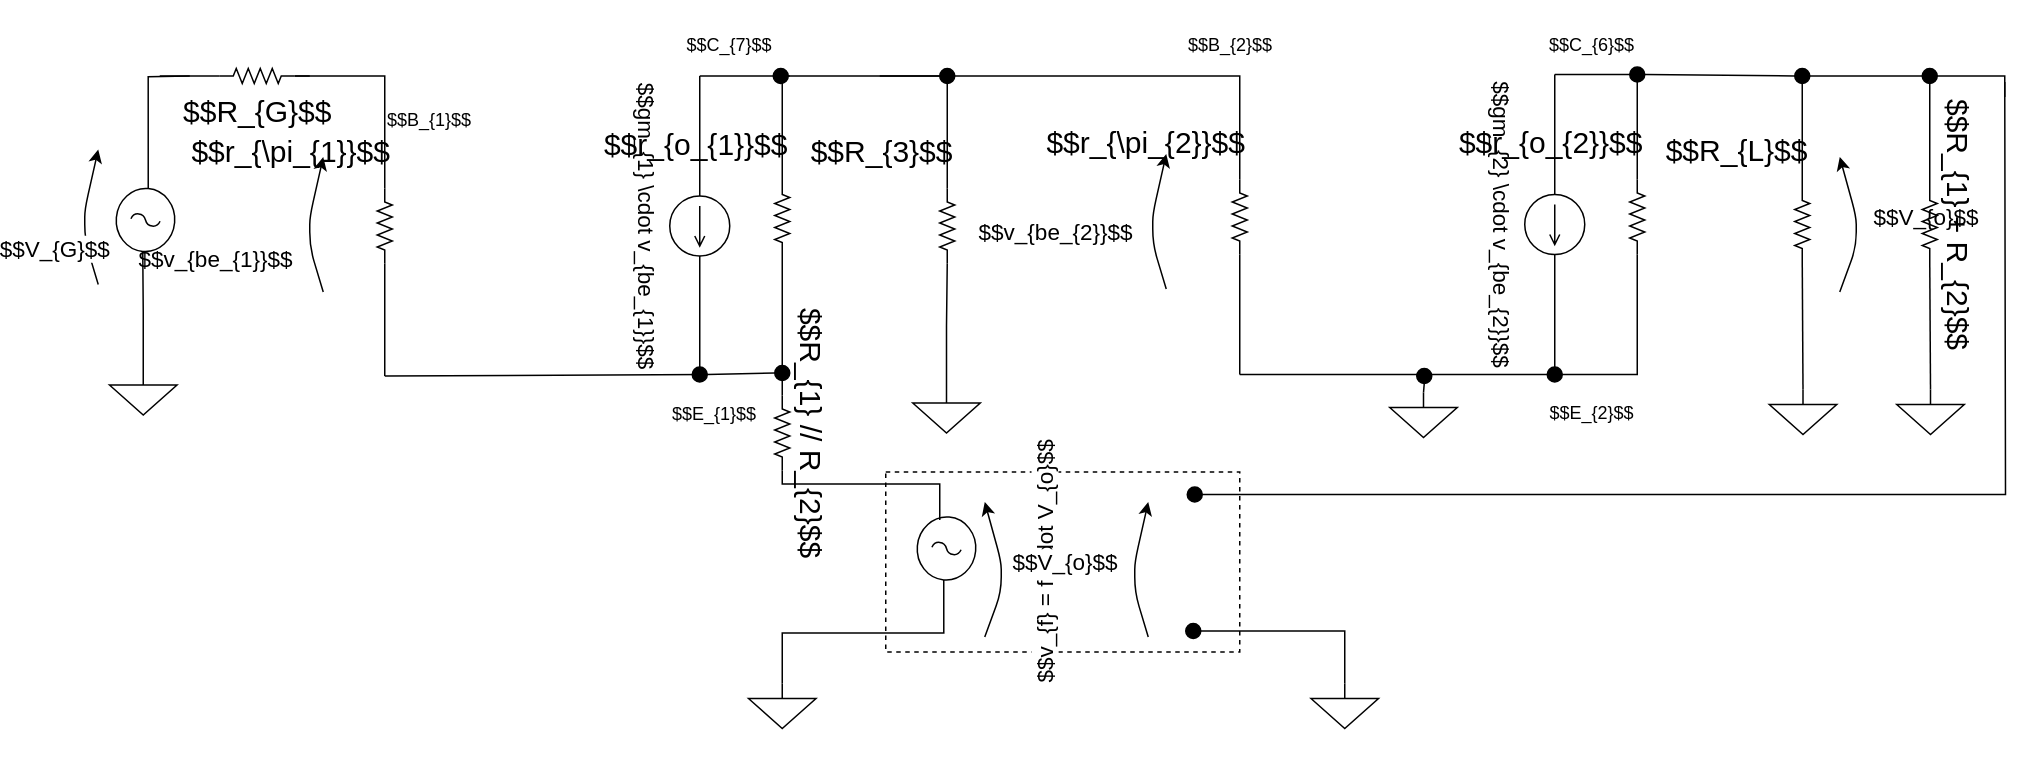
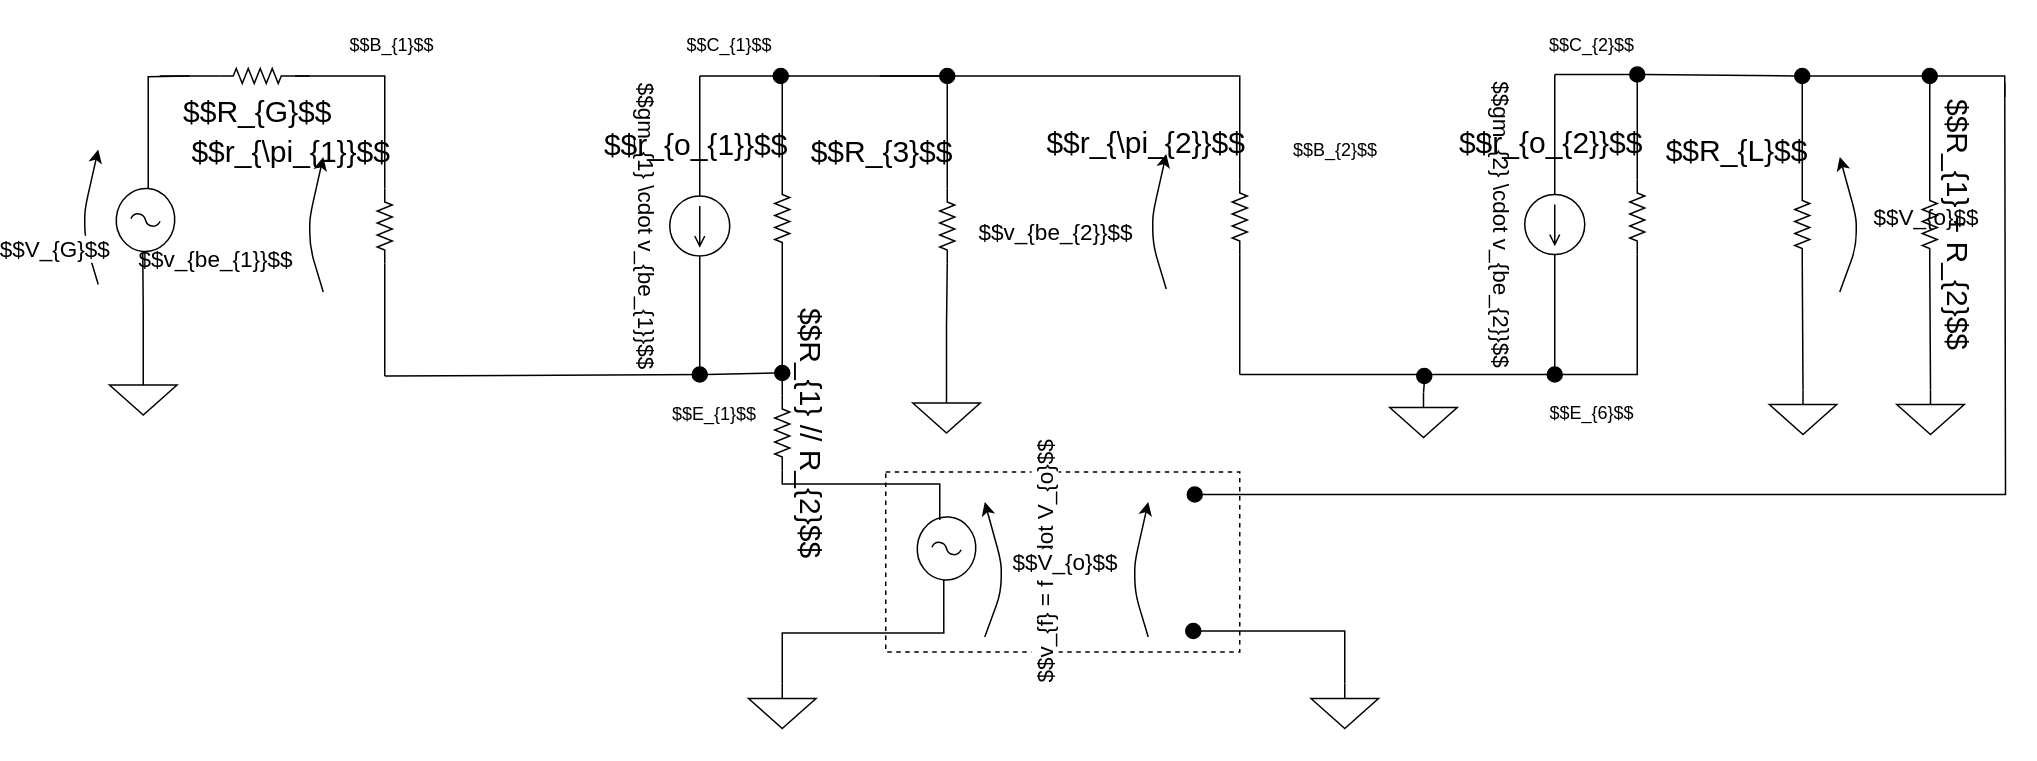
node "$$C_{7}$$": label "$$C_{7}$$" -> "$$C_{1}$$"
node "$$B_{2}$$": moved (1231, 46) -> (1336, 151)
node "$$C_{6}$$": label "$$C_{6}$$" -> "$$C_{2}$$"
node "$$B_{1}$$": moved (430, 121) -> (392, 46)
node "$$E_{2}$$": label "$$E_{2}$$" -> "$$E_{6}$$"
